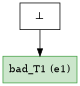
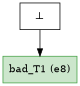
node "bad_T1 (e1)": label "bad_T1 (e1)" -> "bad_T1 (e8)"
